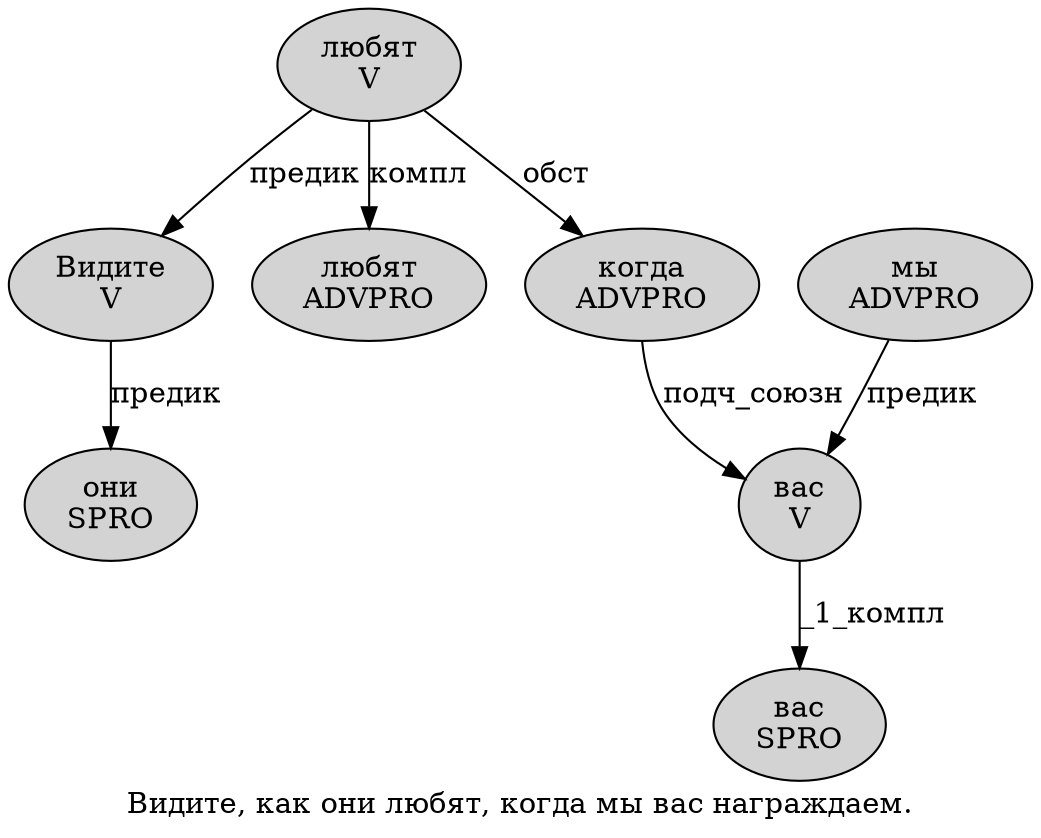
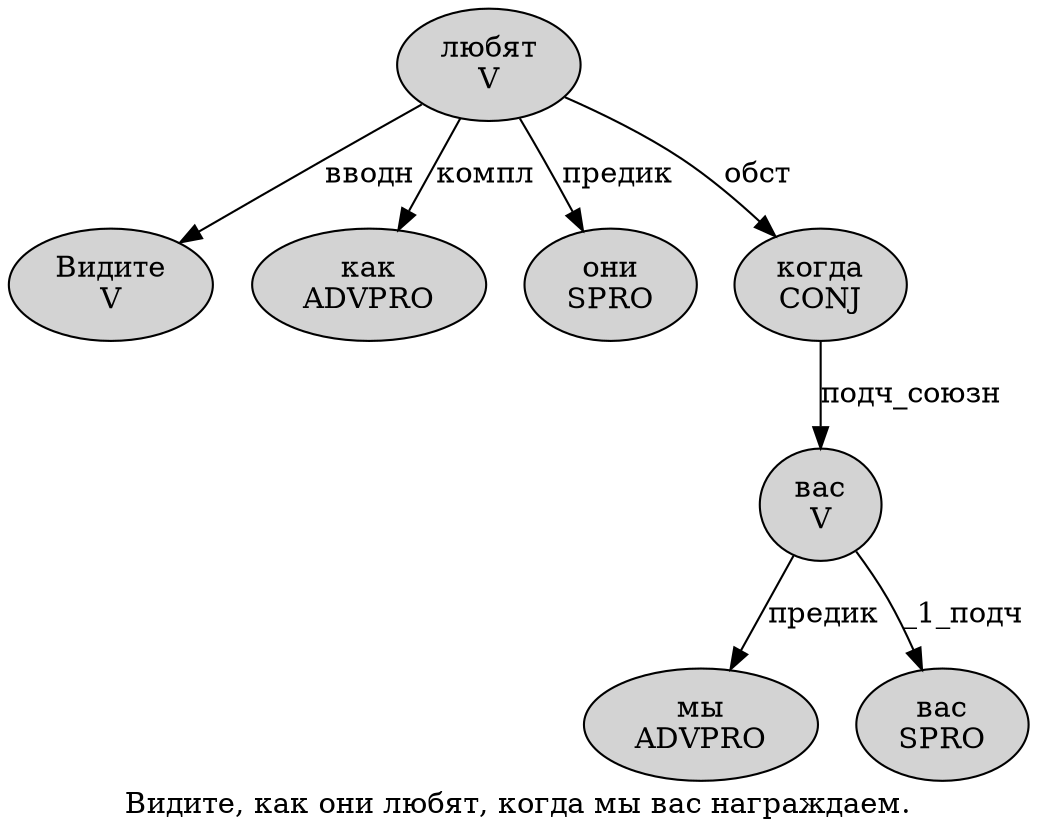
edge "любят V" -> "Видите V": label "предик" -> "вводн"
node "любят ADVPRO": label "любят ADVPRO" -> "как ADVPRO"
node "когда ADVPRO": label "когда ADVPRO" -> "когда CONJ"
edge "Видите V" -> "они SPRO": now "любят V" -> "они SPRO"
edge "мы ADVPRO" -> "вас V": reversed
edge "вас V" -> "вас SPRO": label "_1_компл" -> "_1_подч"
